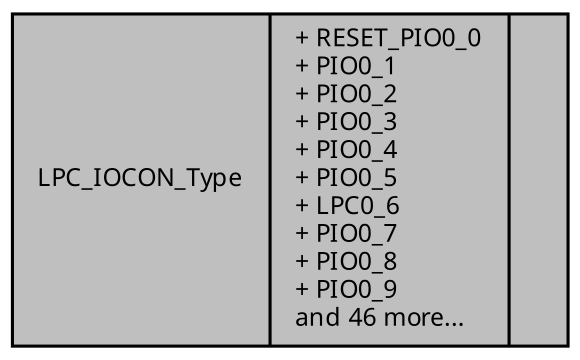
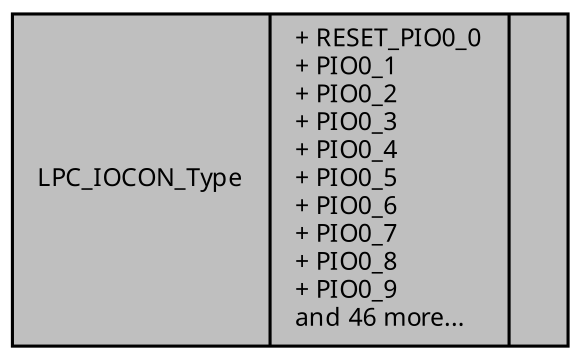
node "LPC_IOCON_Type": text "+ LPC0_6" -> "+ PIO0_6"
